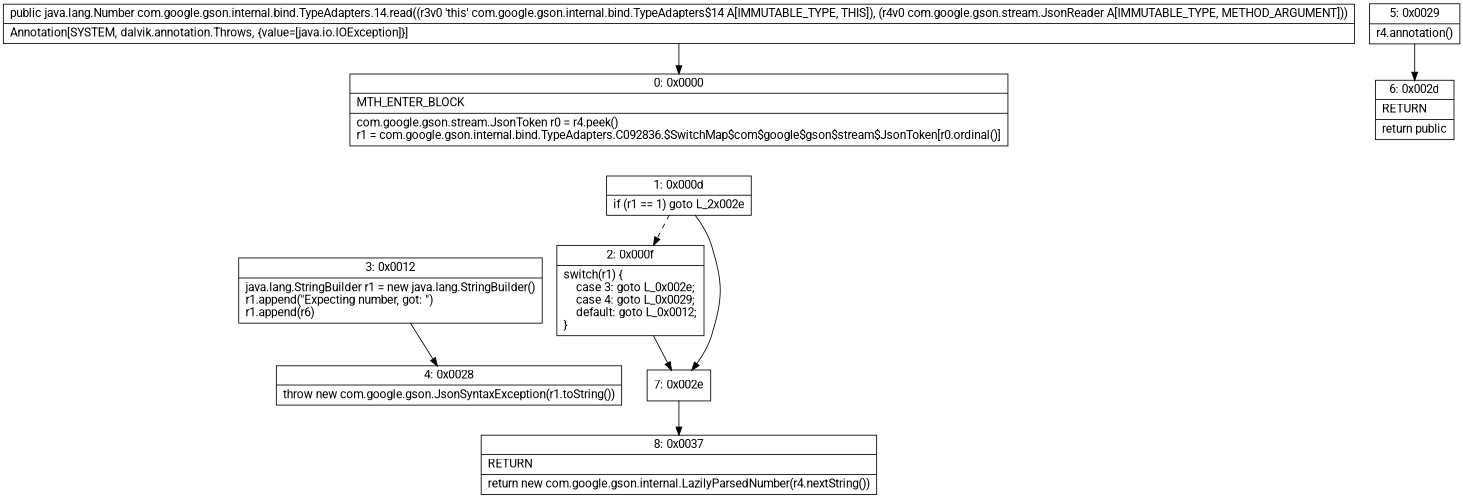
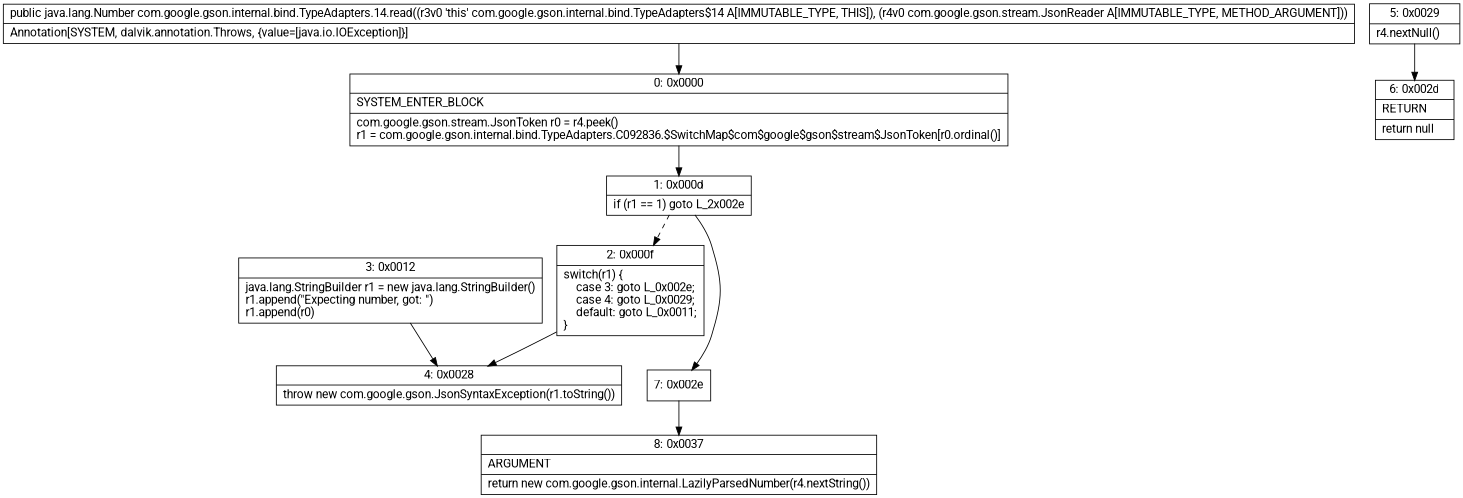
node "5: 0x0029": text "r4.annotation()" -> "r4.nextNull()"
node "0: 0x0000": text "MTH_ENTER_BLOCK" -> "SYSTEM_ENTER_BLOCK"
node "6: 0x002d": text "return public" -> "return null"
edge "0: 0x0000" -> "1: 0x000d": added
node "3: 0x0012": text "r1.append(r6)" -> "r1.append(r0)"
node "2: 0x000f": text "default: goto L_0x0012;" -> "default: goto L_0x0011;"
edge "2: 0x000f" -> "7: 0x002e": now "2: 0x000f" -> "4: 0x0028"
node "8: 0x0037": text "RETURN" -> "ARGUMENT"
